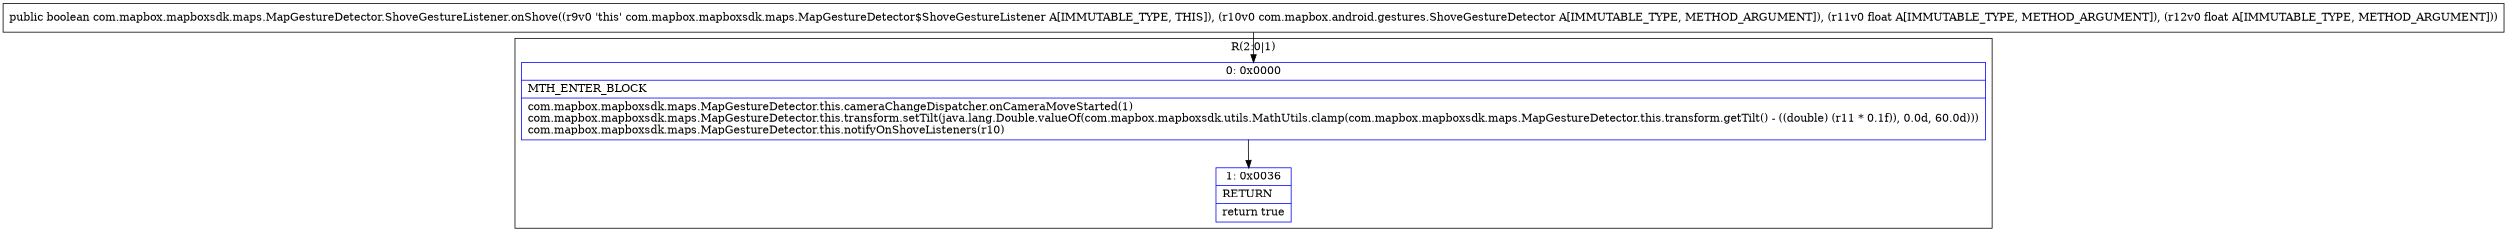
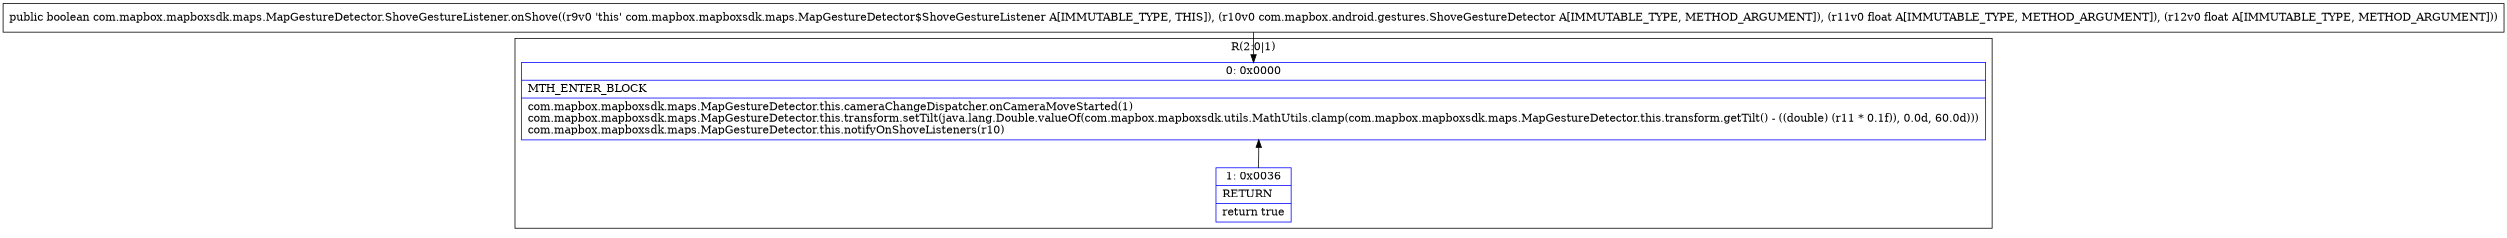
edge "0: 0x0000" -> "1: 0x0036": reversed
